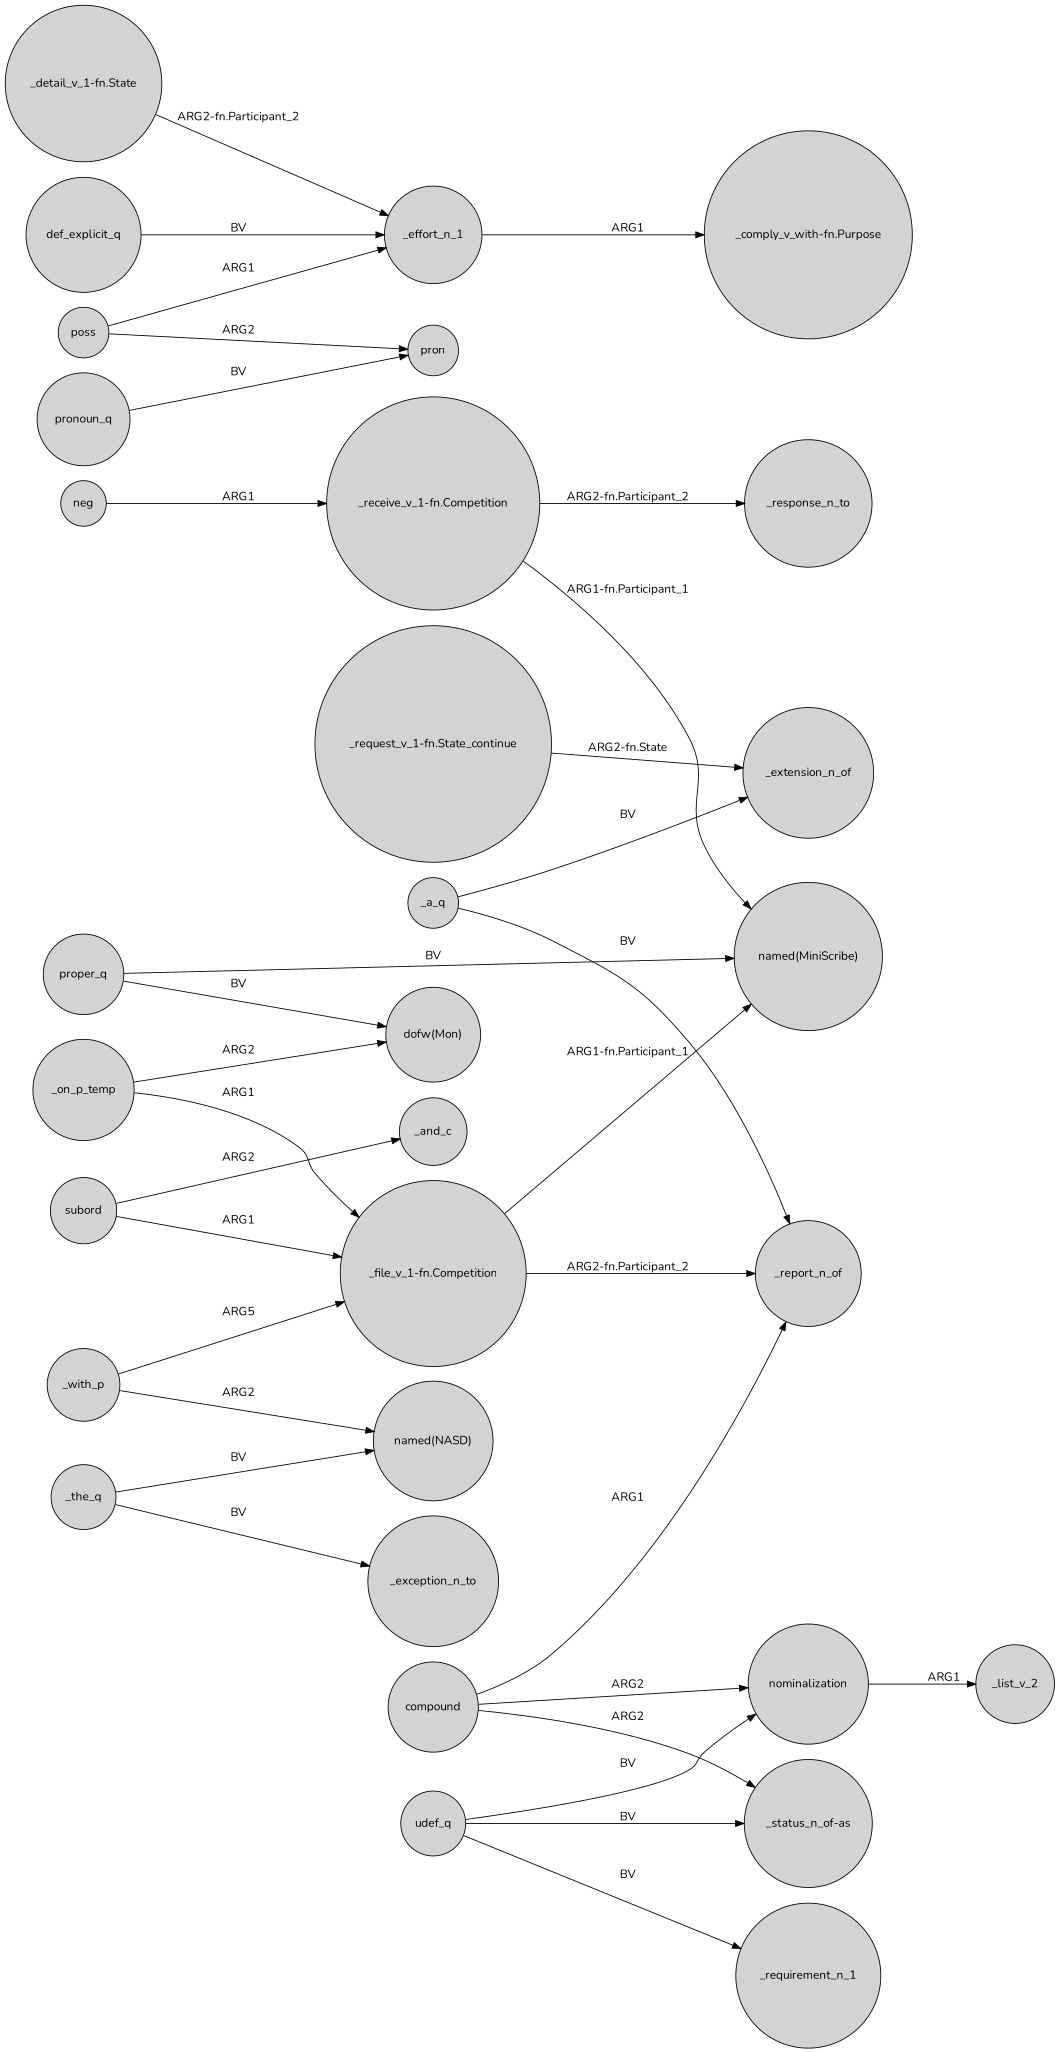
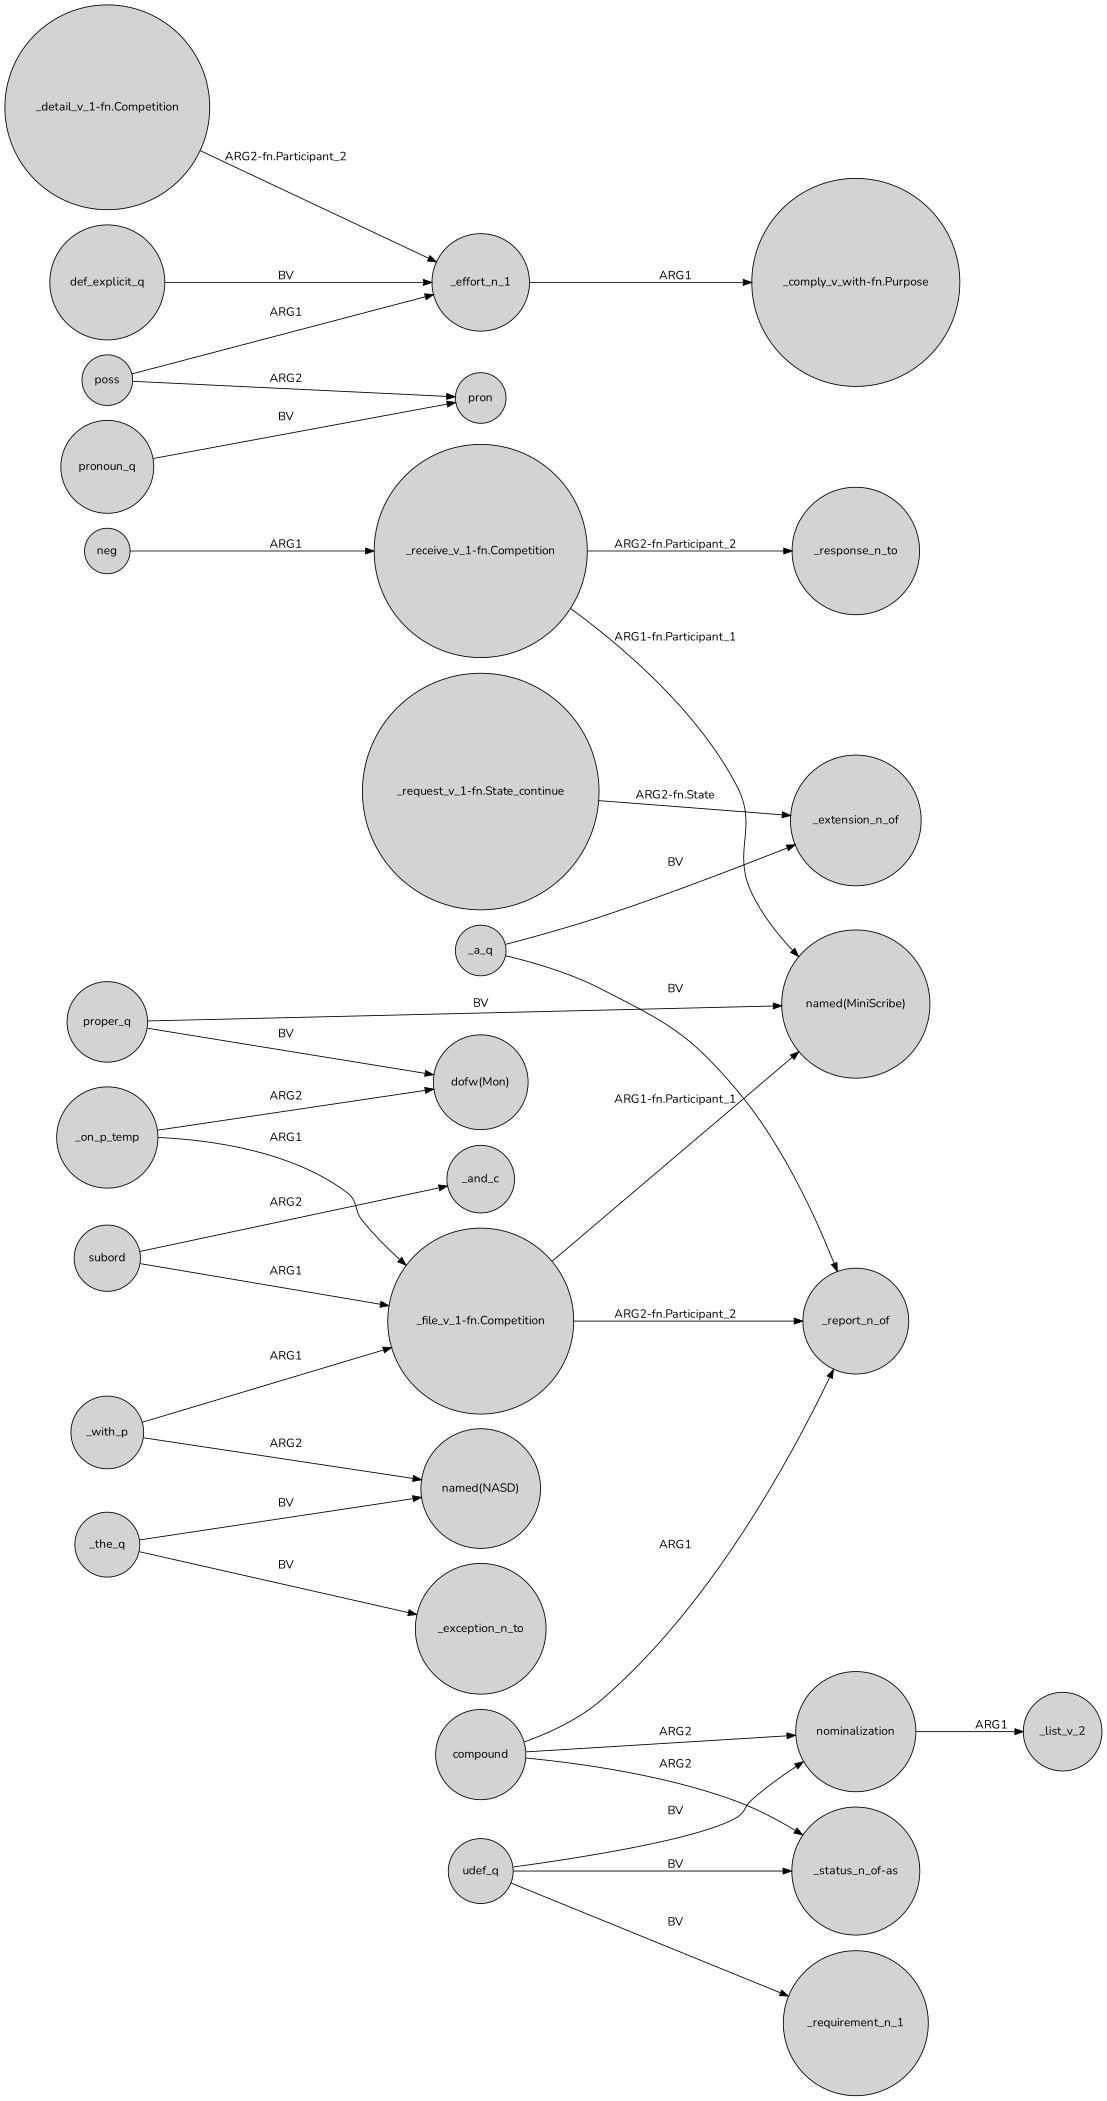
node "_detail_v_1-fn.State": label "_detail_v_1-fn.State" -> "_detail_v_1-fn.Competition"
edge "_with_p" -> "_file_v_1-fn.Competition": label "ARG5" -> "ARG1"
